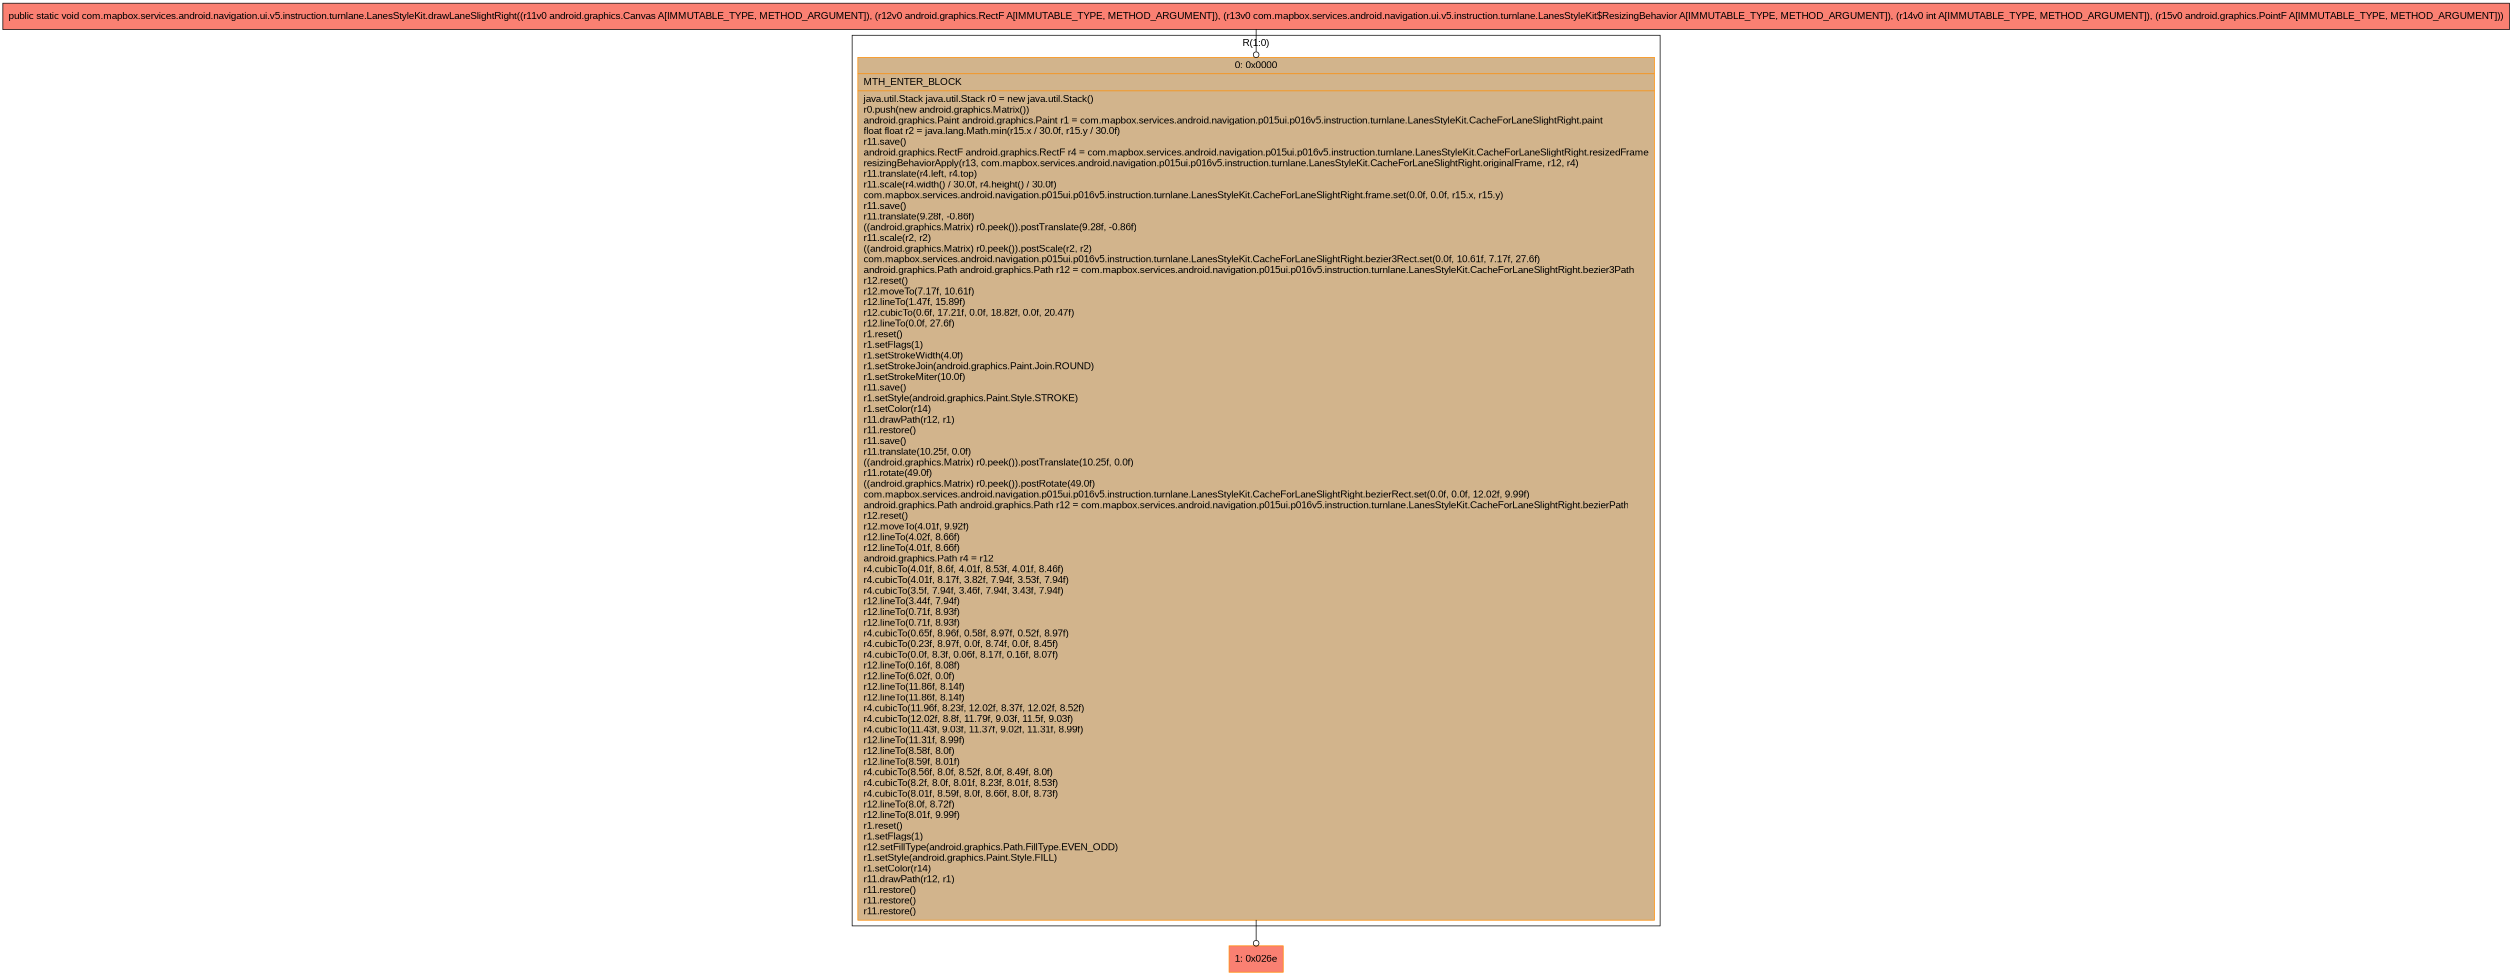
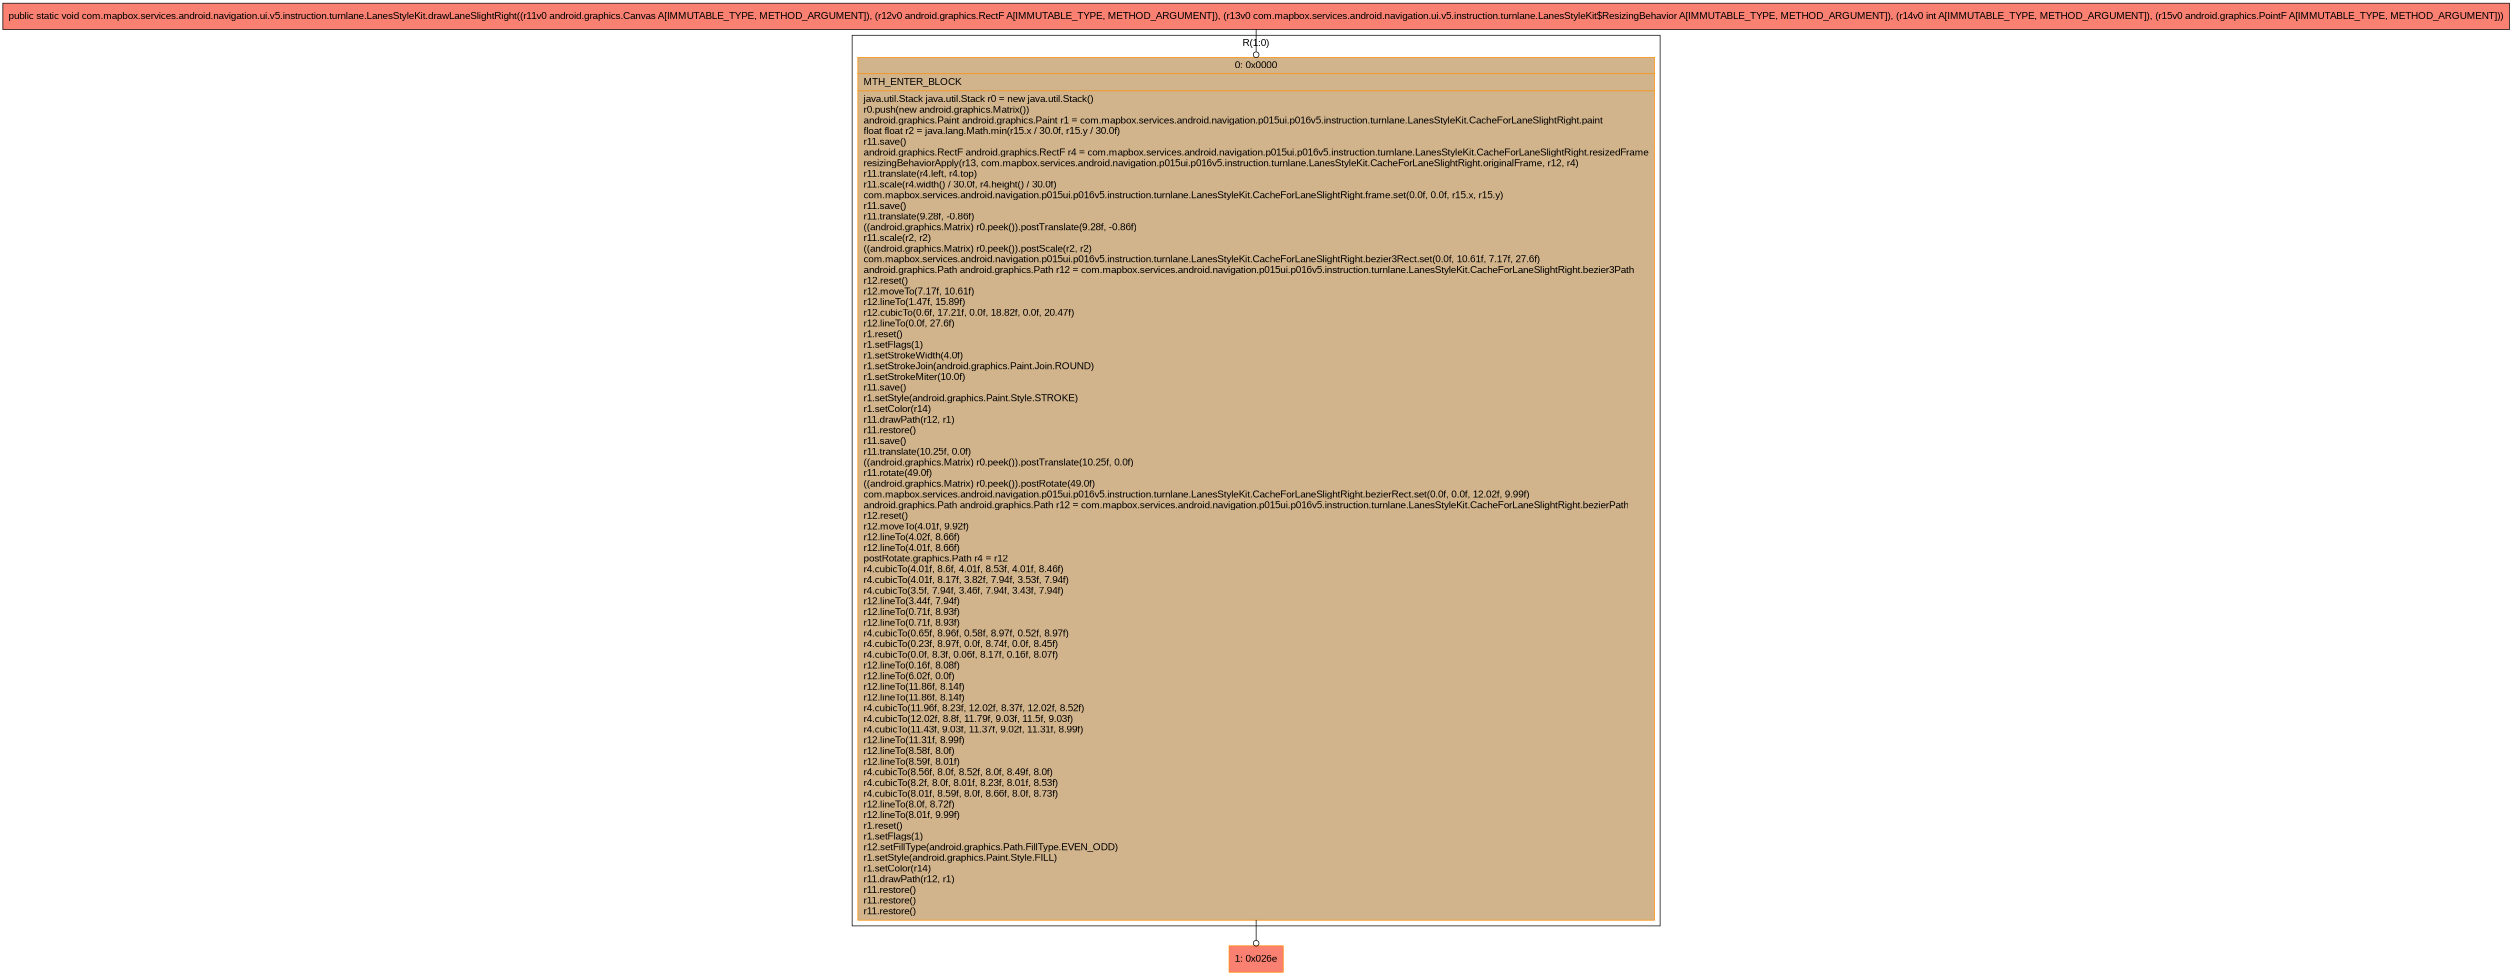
node "0: 0x0000": text "android.graphics.Path r4 = r12" -> "postRotate.graphics.Path r4 = r12"
